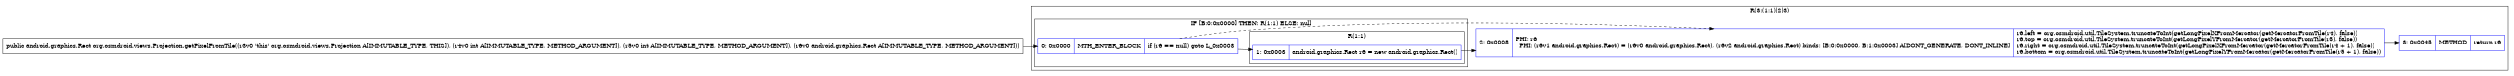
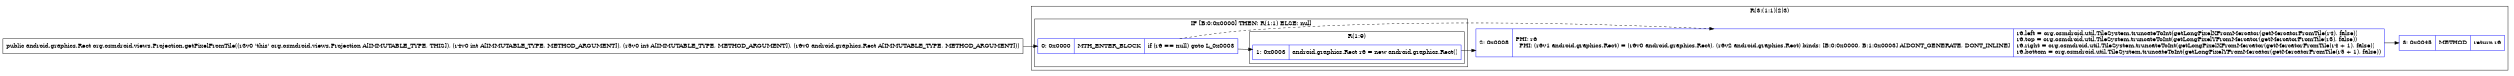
cluster "R(1:1)": label "R(1:1)" -> "R(1:9)"
